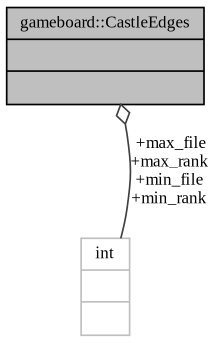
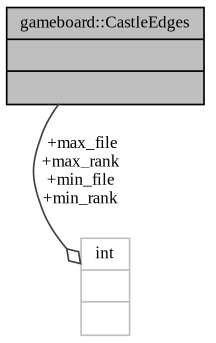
edge "int" -> "gameboard::CastleEdges": reversed
